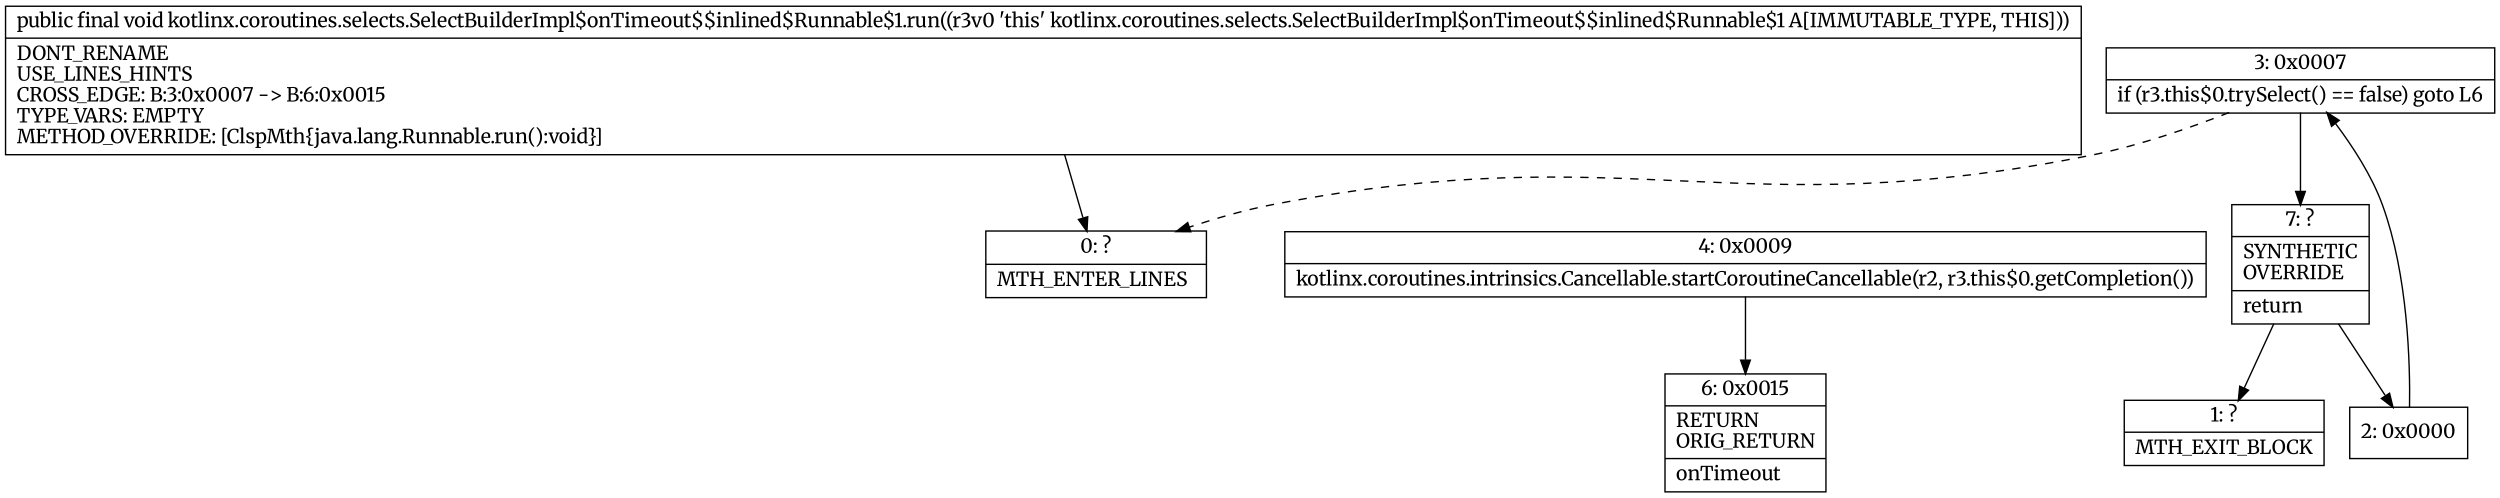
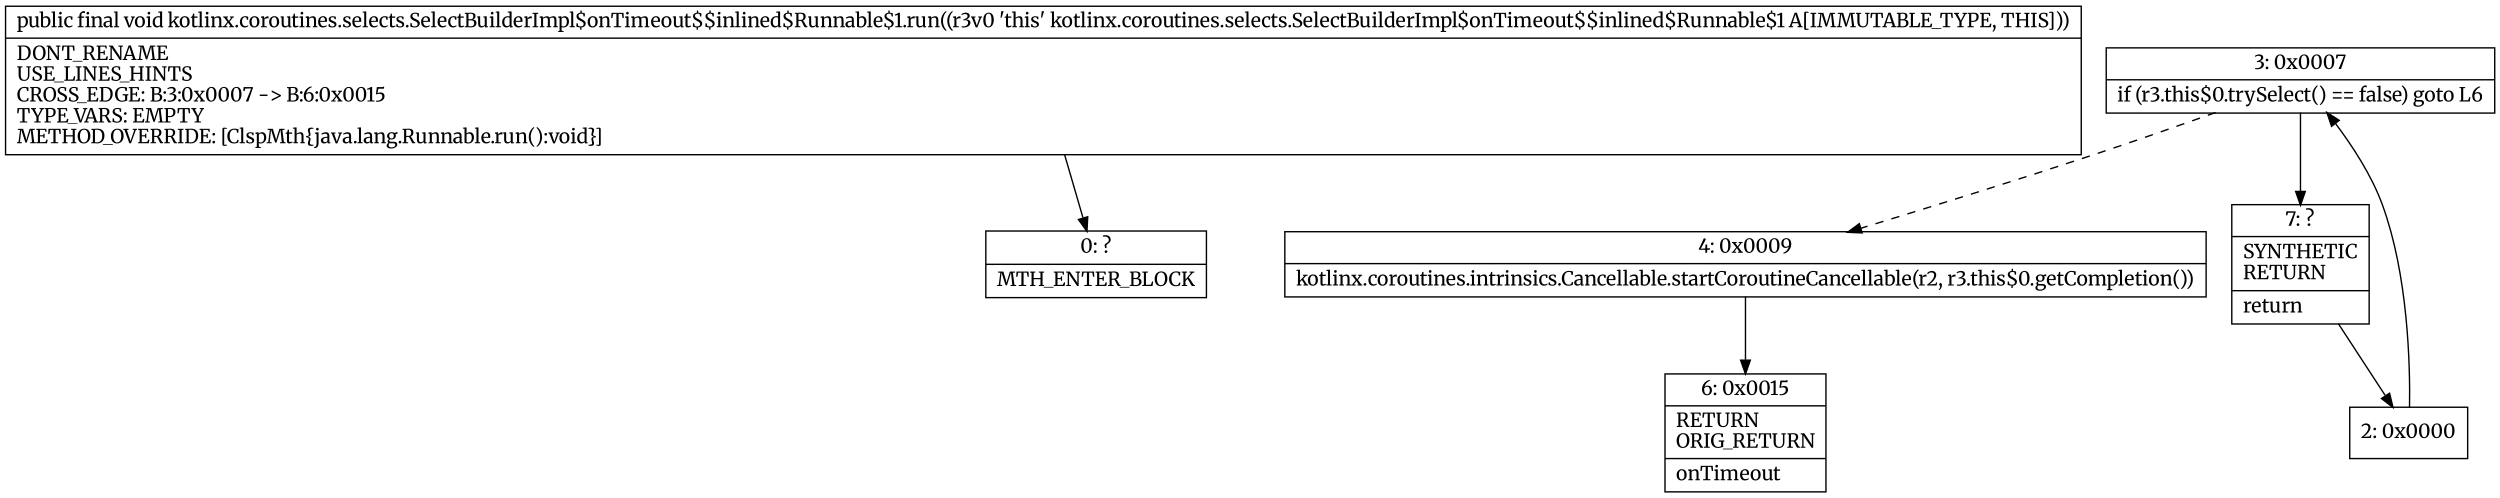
edge "3: 0x0007" -> "0: ?": now "3: 0x0007" -> "4: 0x0009"
node "7: ?": text "OVERRIDE" -> "RETURN"
node "0: ?": text "MTH_ENTER_LINES" -> "MTH_ENTER_BLOCK"
node "1: ?": removed
